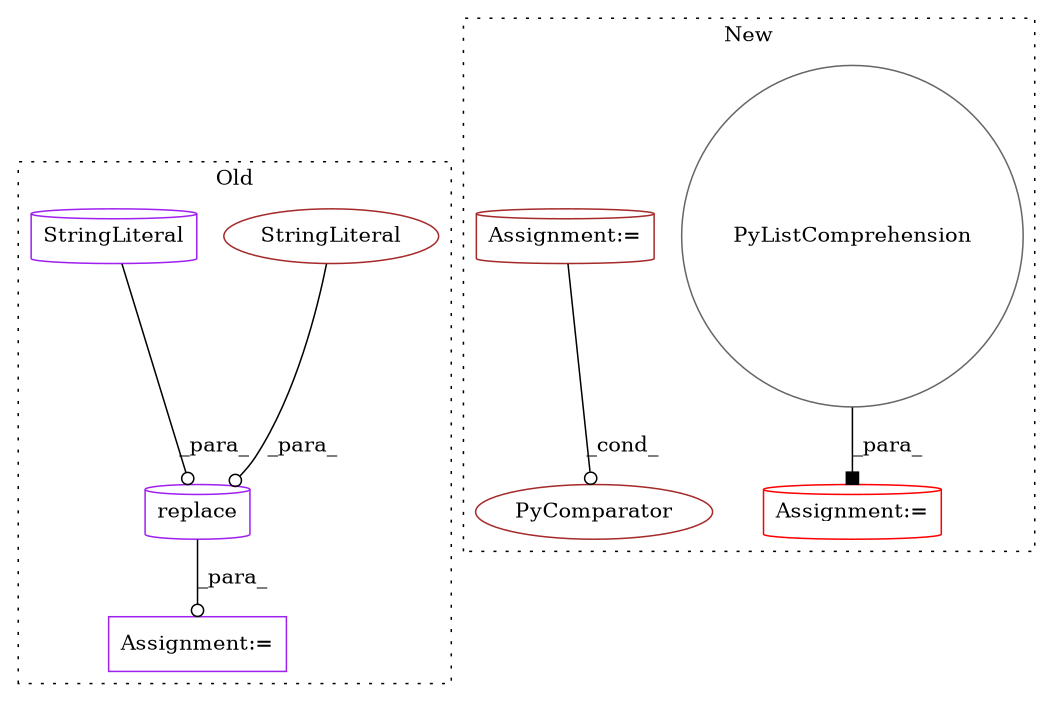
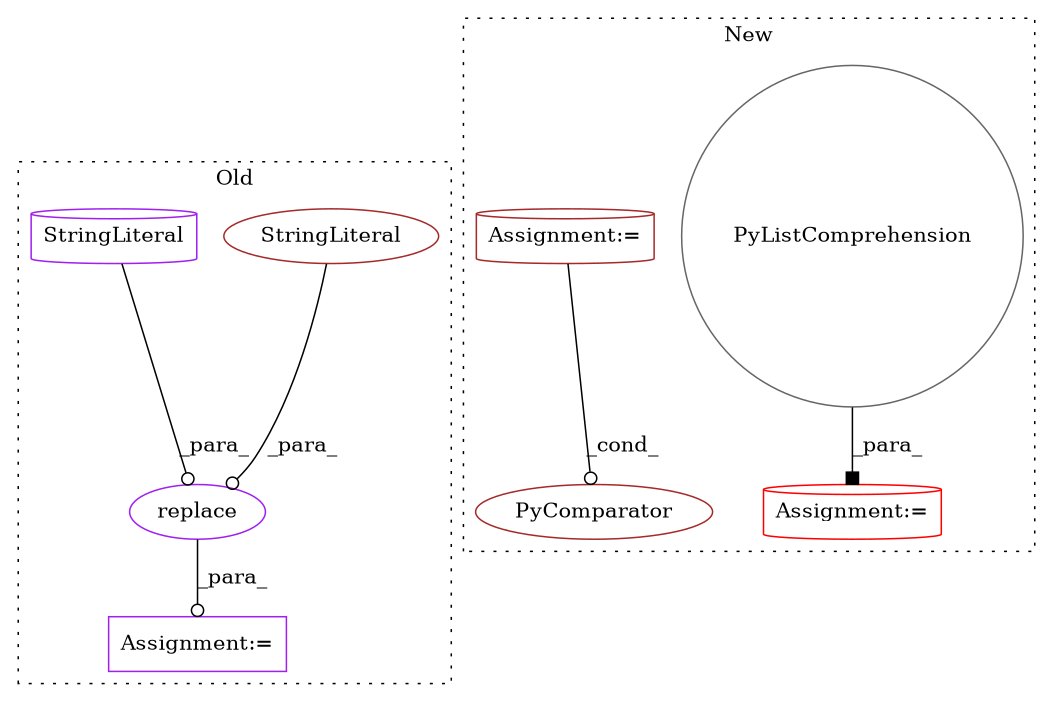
node "replace": shape cylinder -> ellipse
